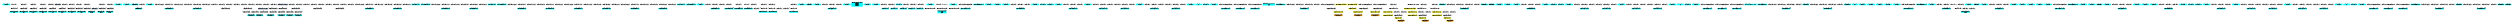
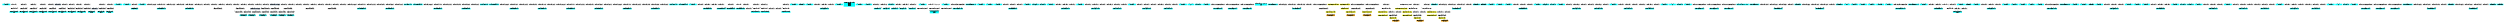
node "VFXValue`1 Float (0.05) DelayBeforeLoop": removed
